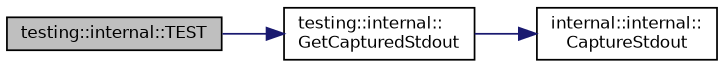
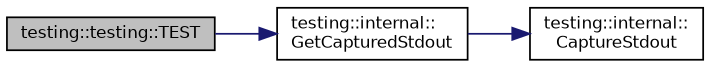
node "testing::internal::TEST": label "testing::internal::TEST" -> "testing::testing::TEST"
node "internal::internal:: CaptureStdout": label "internal::internal:: CaptureStdout" -> "testing::internal:: CaptureStdout"
